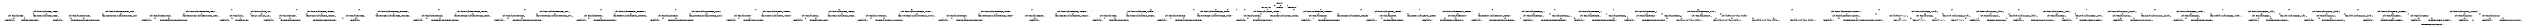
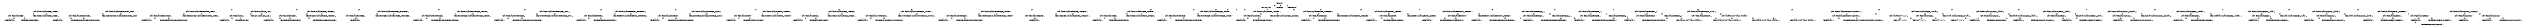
edge "(<operator>.fieldAccess,JavaCC.DEBUG_LOOKAHEAD)" -> "(FIELD_IDENTIFIER,DEBUG_LOOKAHEAD,DEBUG_LOOKAHEAD)": now "(<operator>.fieldAccess,JavaCC.DEBUG_PARSER)" -> "(FIELD_IDENTIFIER,DEBUG_LOOKAHEAD,DEBUG_LOOKAHEAD)"
edge "(<operator>.fieldAccess,JavaCC.ORG_JJDOC_CLASS)" -> "(FIELD_IDENTIFIER,ORG_JJDOC_CLASS,ORG_JJDOC_CLASS)": now "(FIELD_IDENTIFIER,ORG_JJTREE_CLASS,ORG_JJTREE_CLASS)" -> "(FIELD_IDENTIFIER,ORG_JJDOC_CLASS,ORG_JJDOC_CLASS)"
